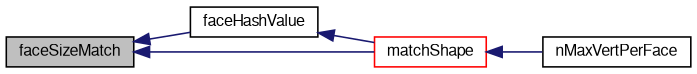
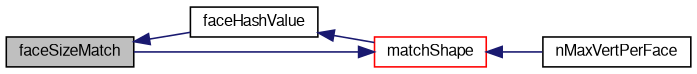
edge "matchShape" -> "faceSizeMatch": reversed
